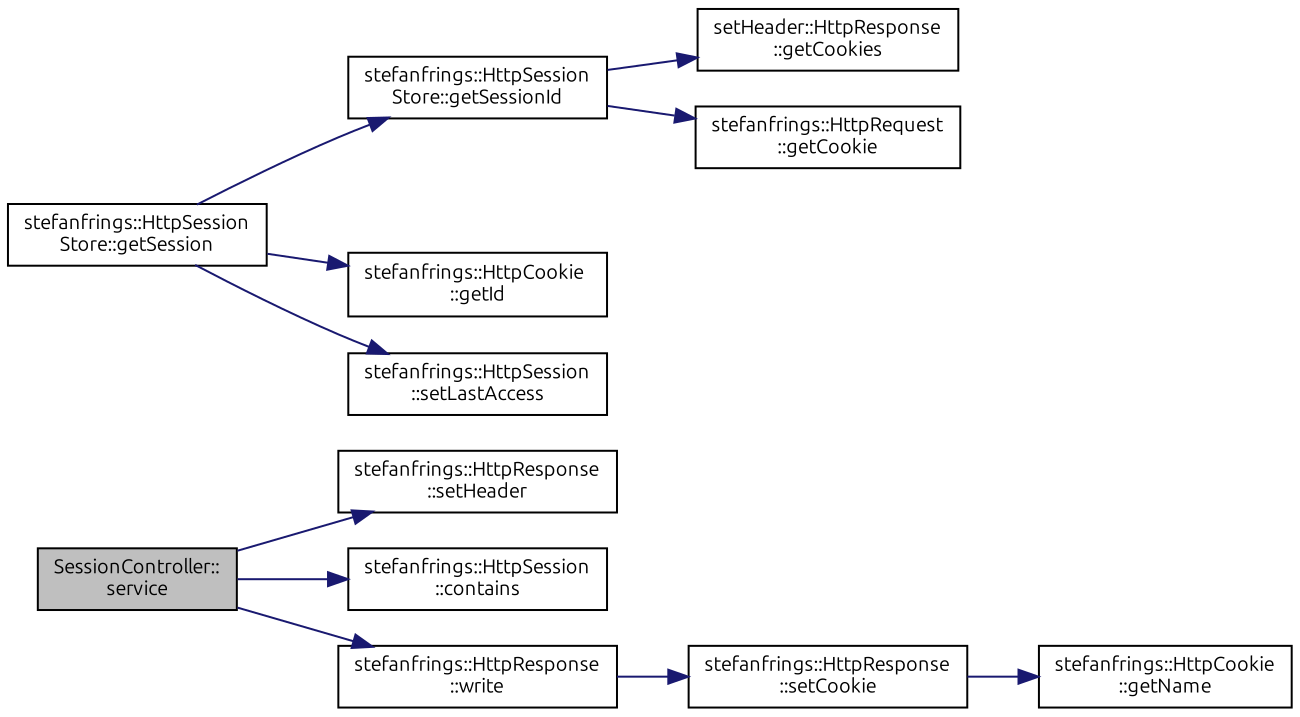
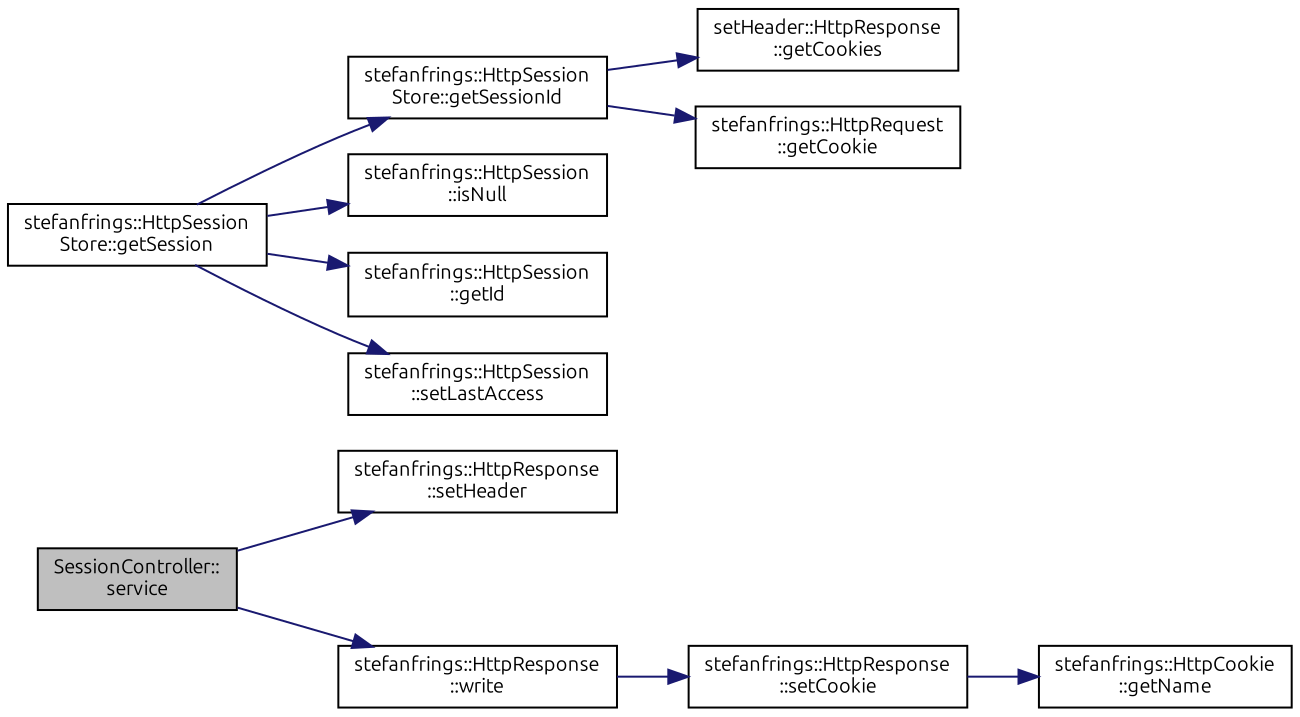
node "stefanfrings::HttpSession ::isNull": added
node "stefanfrings::HttpCookie ::getId": label "stefanfrings::HttpCookie ::getId" -> "stefanfrings::HttpSession ::getId"
node "stefanfrings::HttpSession ::contains": removed
